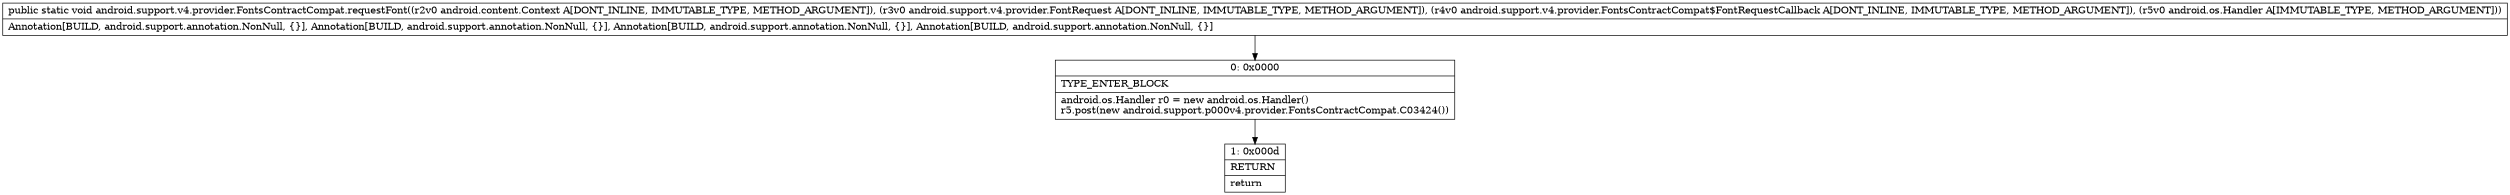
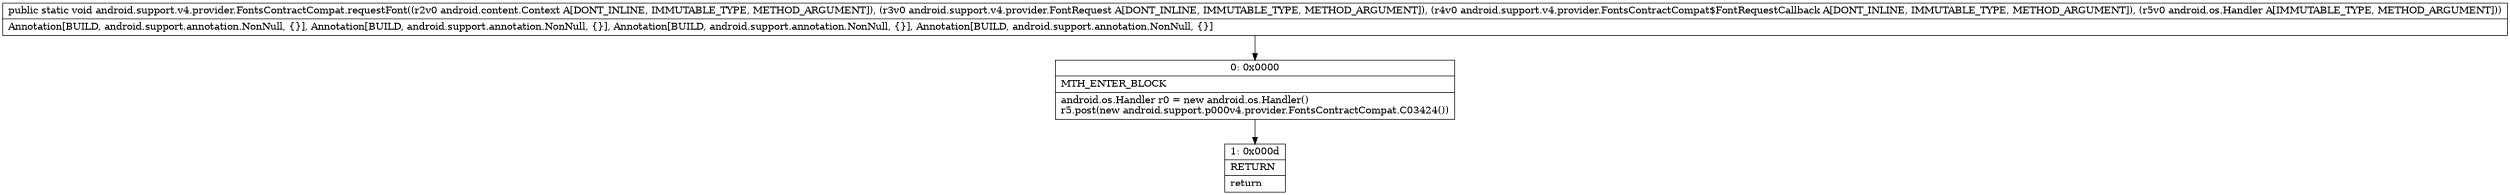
node "0: 0x0000": text "TYPE_ENTER_BLOCK" -> "MTH_ENTER_BLOCK"
